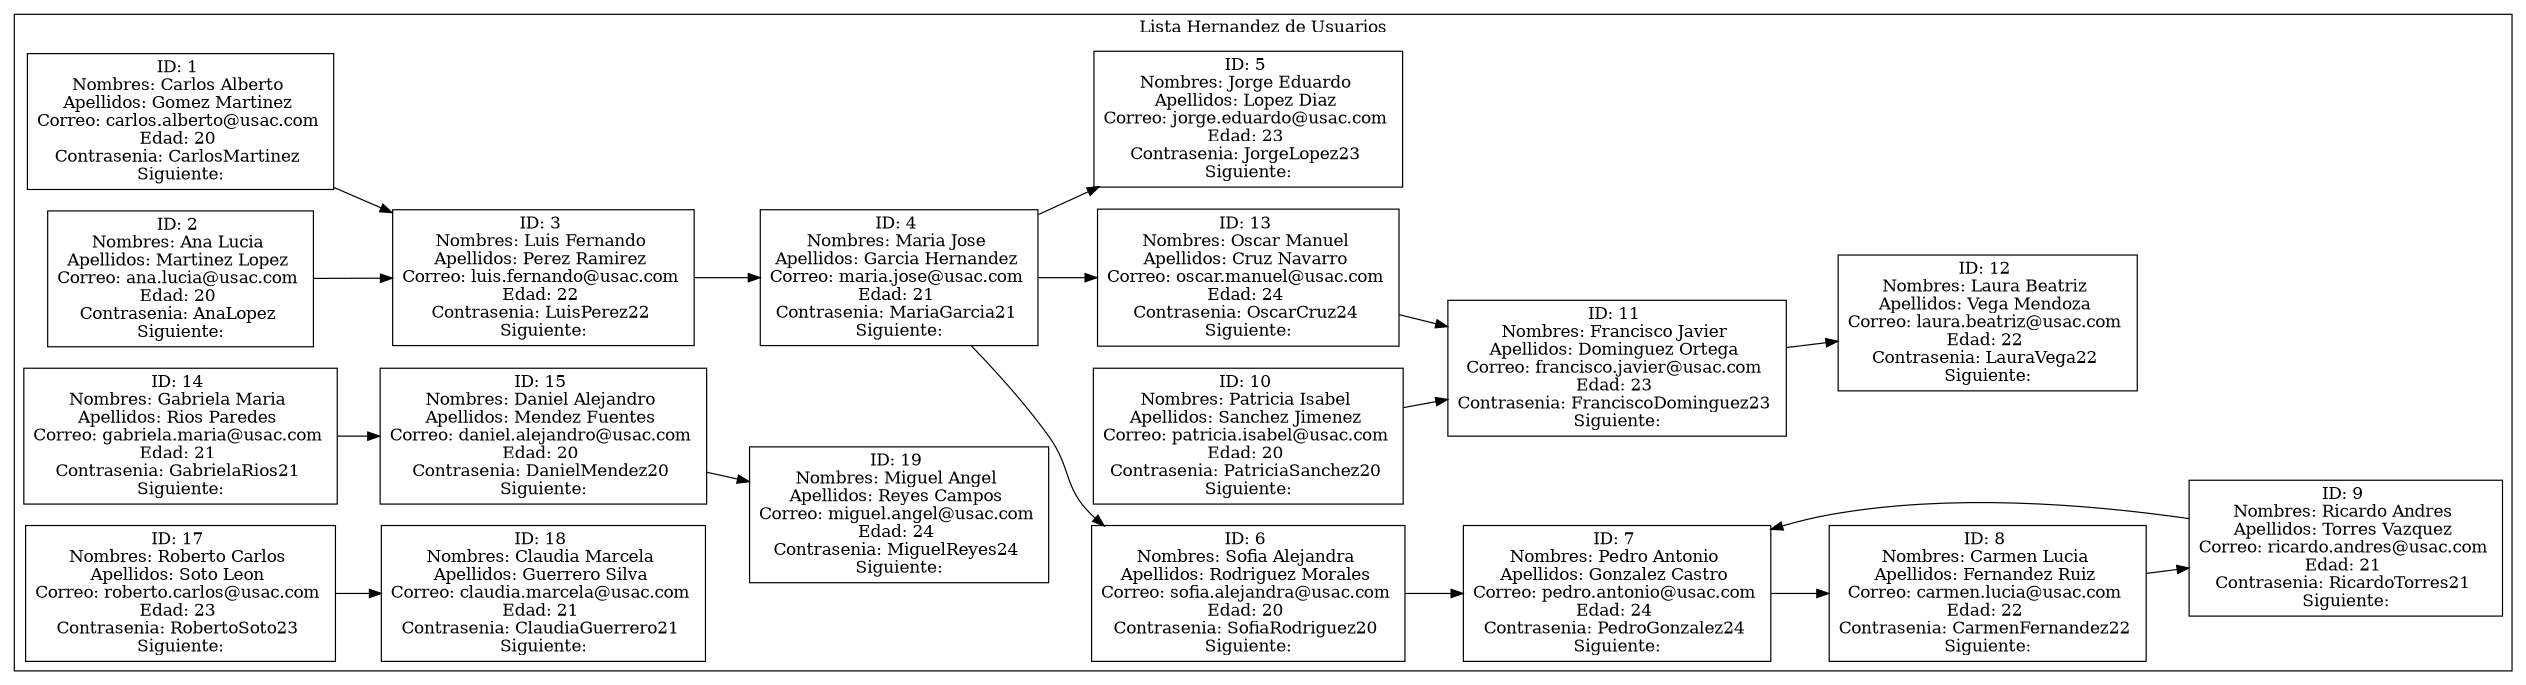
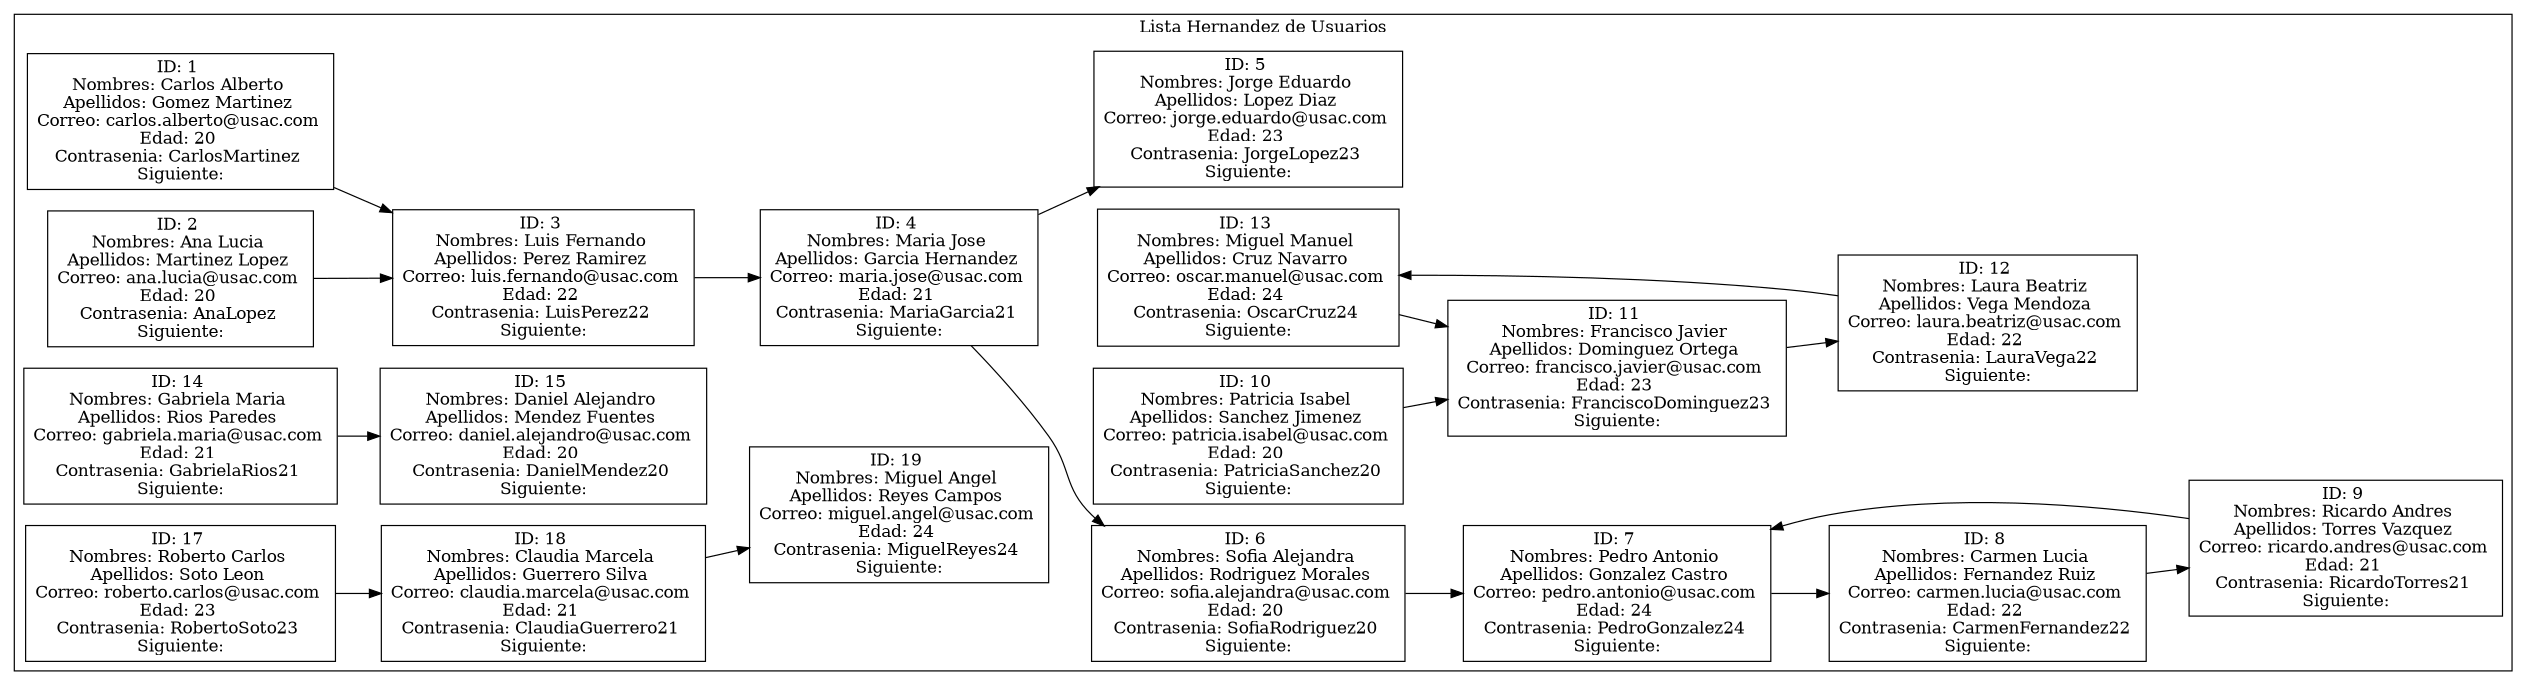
node "ID: 13": text "Nombres: Oscar Manuel" -> "Nombres: Miguel Manuel"
edge "ID: 4" -> "ID: 13": now "ID: 12" -> "ID: 13"
edge "ID: 15" -> "ID: 19": now "ID: 18" -> "ID: 19"
